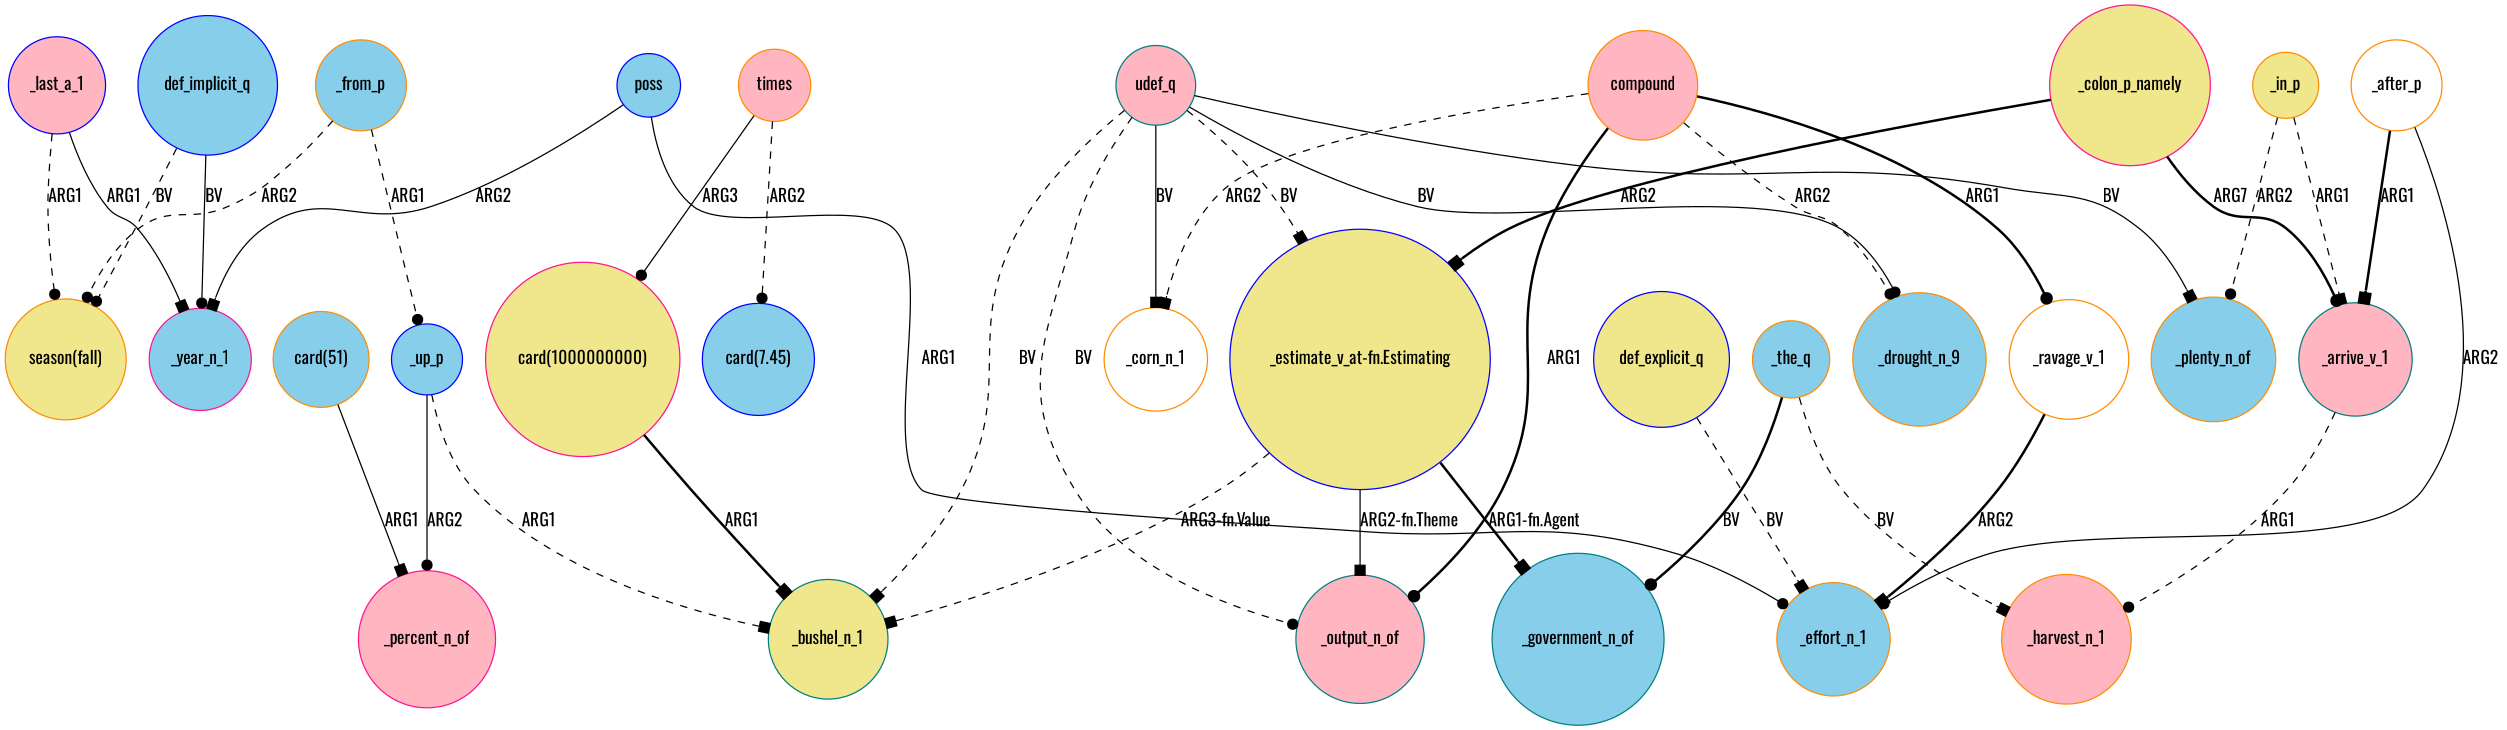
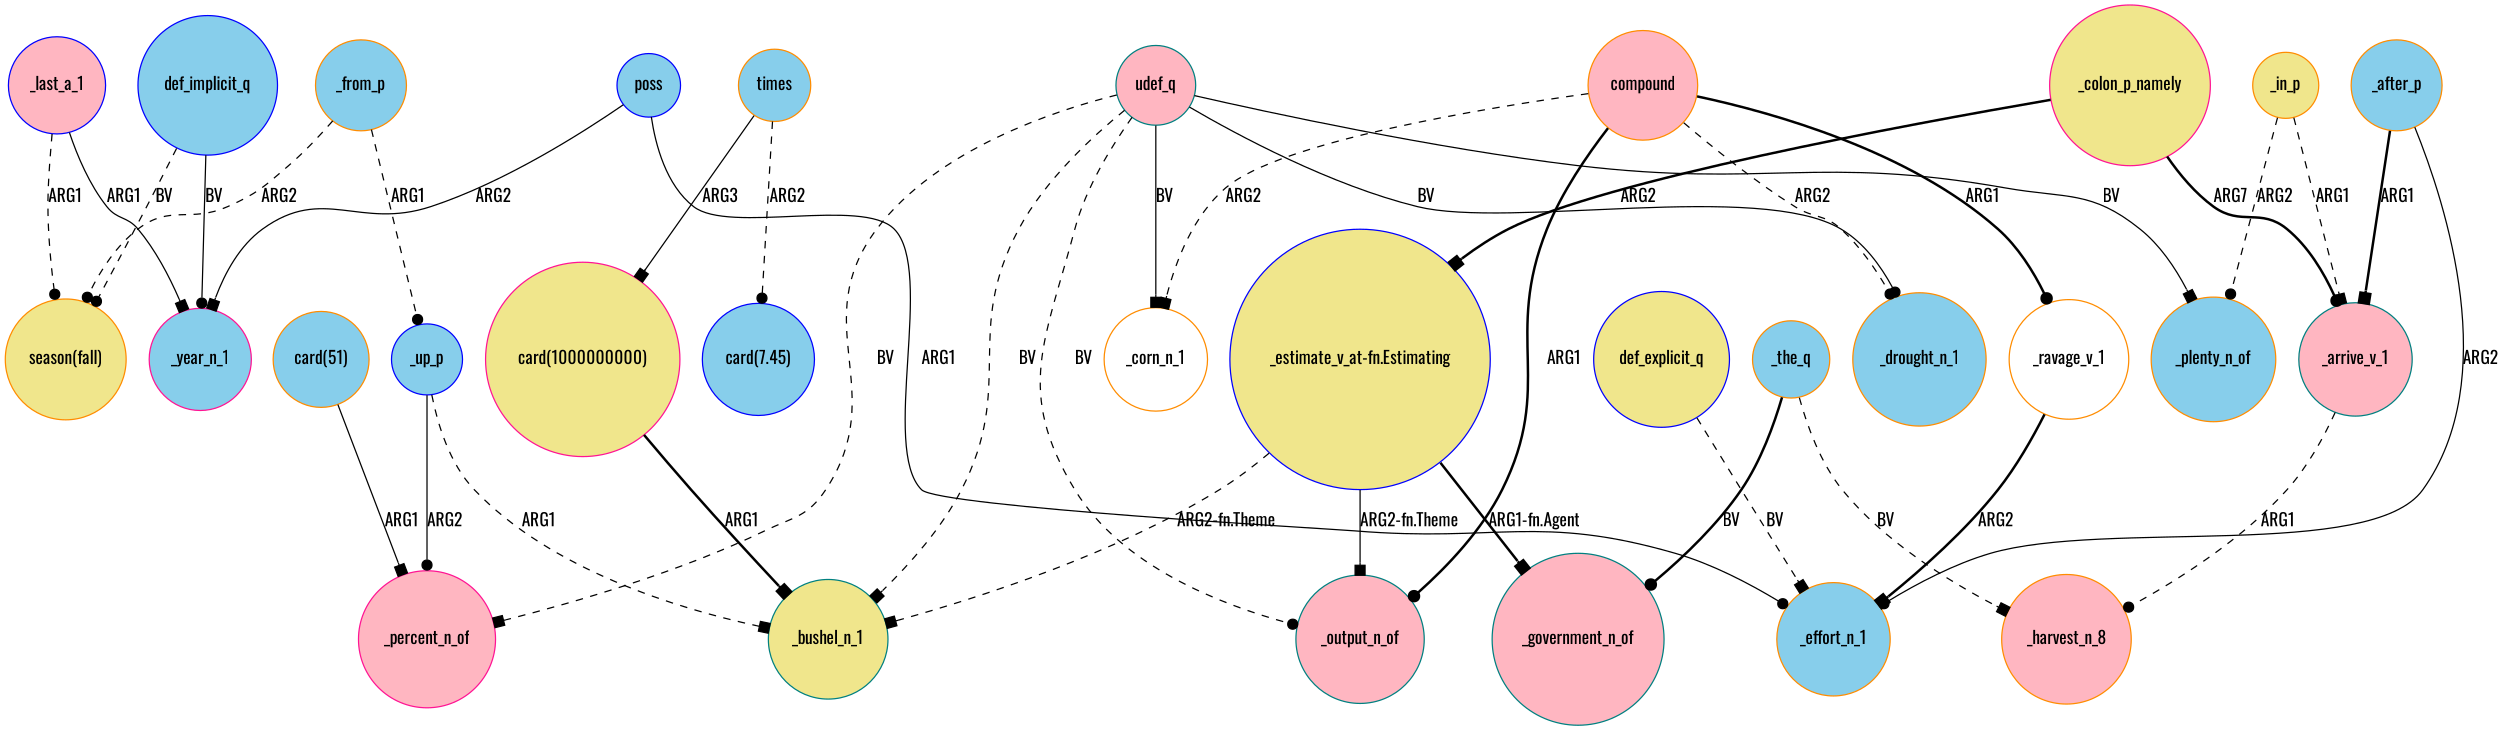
node "times": fillcolor lightpink -> skyblue
node "_after_p": fillcolor white -> skyblue
edge "udef_q" -> "_estimate_v_at-fn.Estimating": now "udef_q" -> "_percent_n_of"
edge "times" -> "card(1000000000)": arrowhead dot -> box
node "_drought_n_9": label "_drought_n_9" -> "_drought_n_1"
edge "_estimate_v_at-fn.Estimating" -> "_bushel_n_1": label "ARG3-fn.Value" -> "ARG2-fn.Theme"
node "_government_n_of": fillcolor skyblue -> lightpink
node "_harvest_n_1": label "_harvest_n_1" -> "_harvest_n_8"
